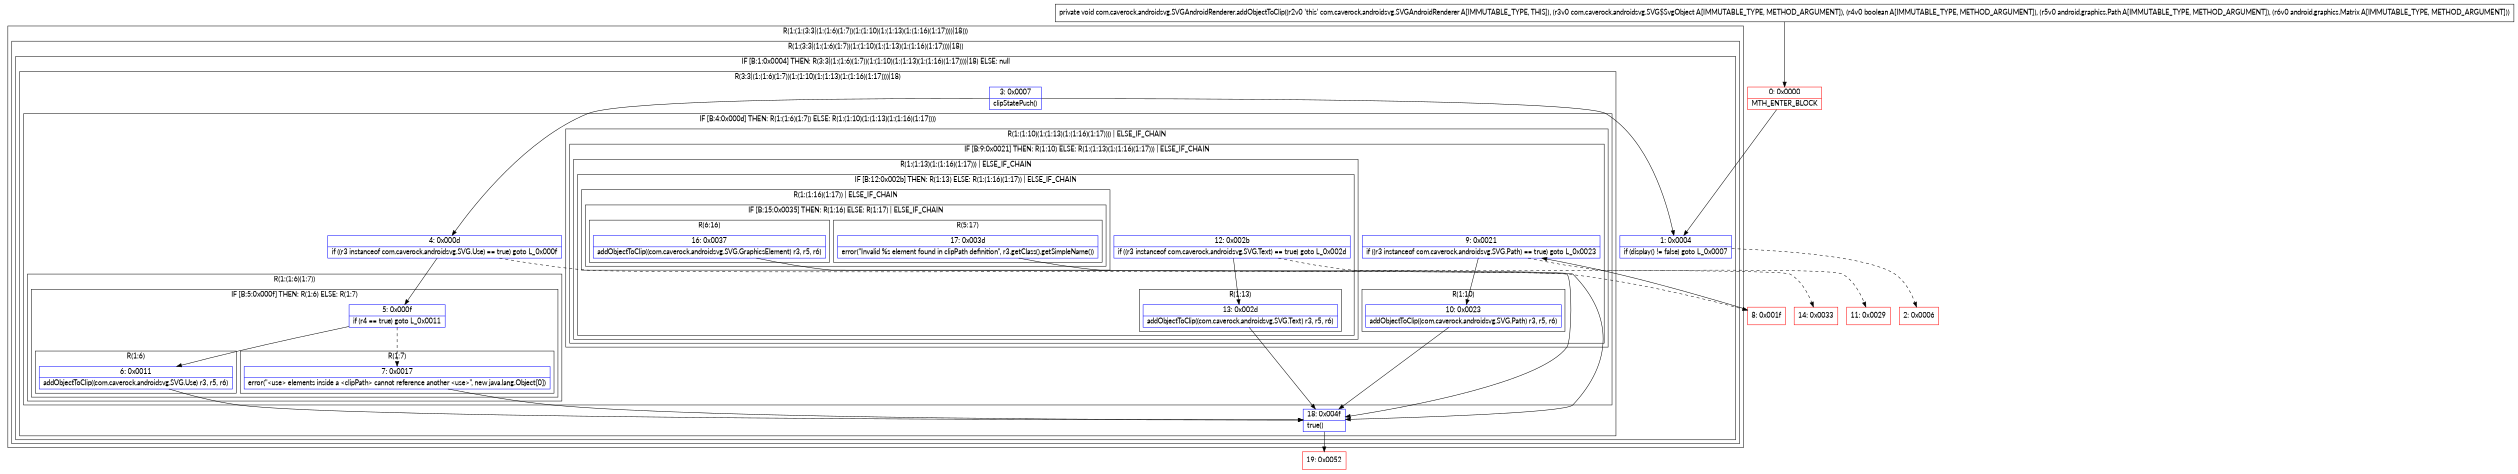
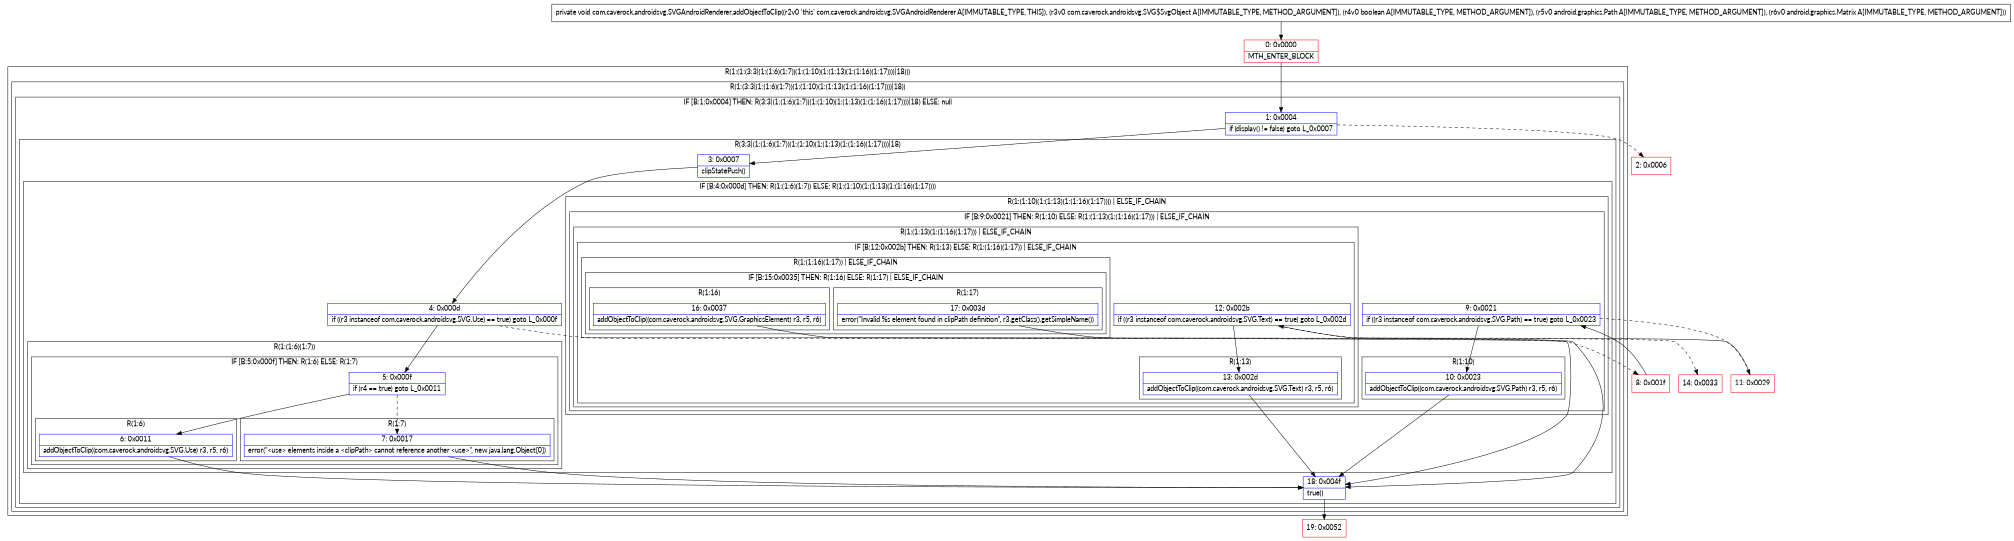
edge "3: 0x0007" -> "1: 0x0004": reversed
cluster "R(6:16)": label "R(6:16)" -> "R(1:16)"
cluster "R(5:17)": label "R(5:17)" -> "R(1:17)"
edge "11: 0x0029" -> "12: 0x002b": added
